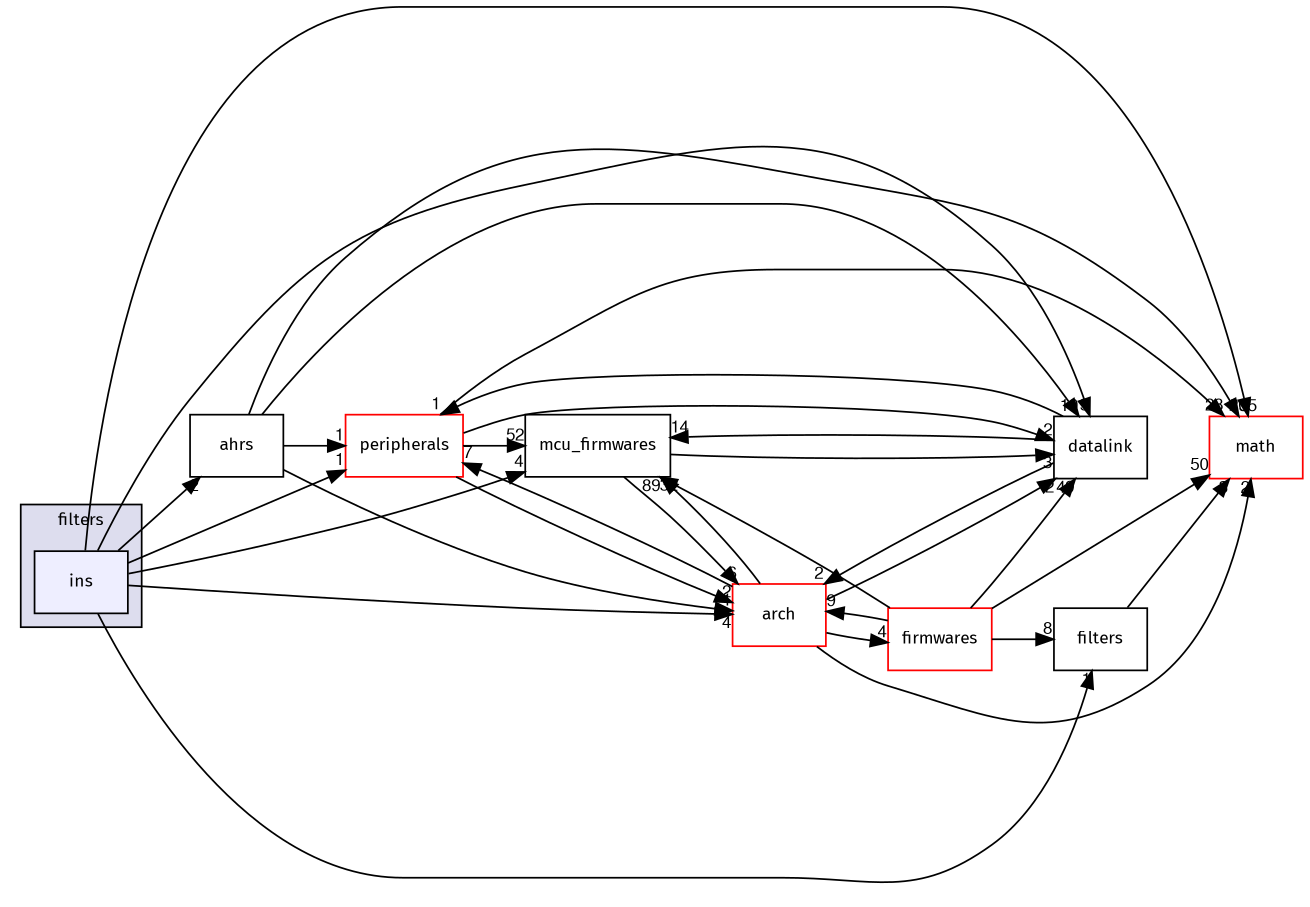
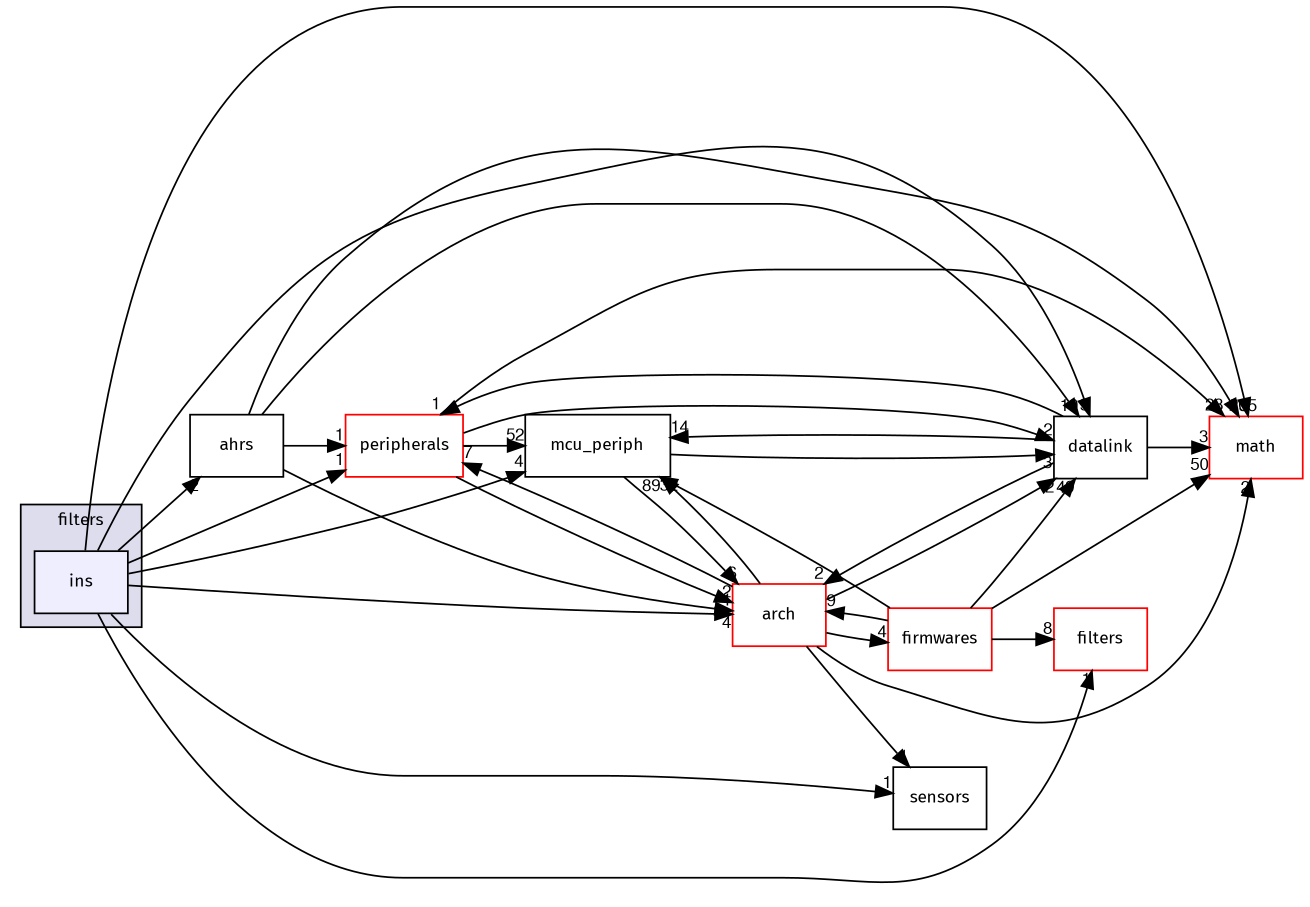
node "mcu_firmwares": label "mcu_firmwares" -> "mcu_periph"
edge "filters" -> "math": now "datalink" -> "math"
node "filters": color black -> red
node "sensors": added
